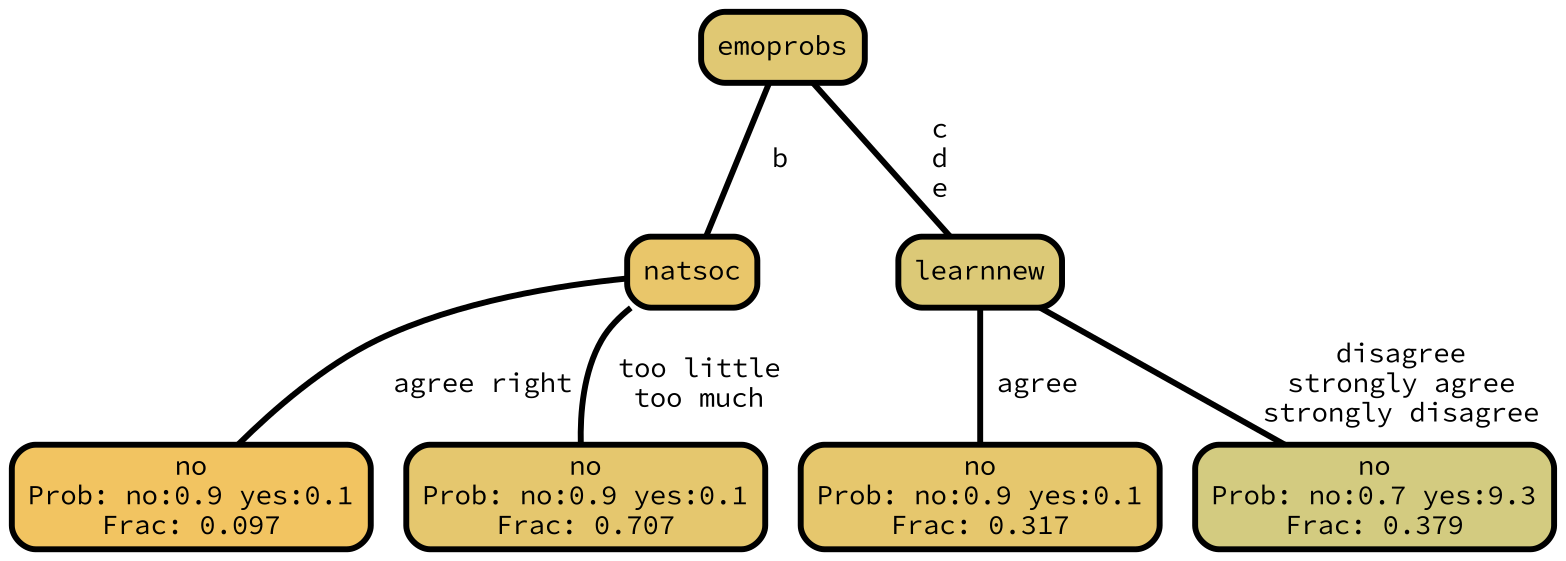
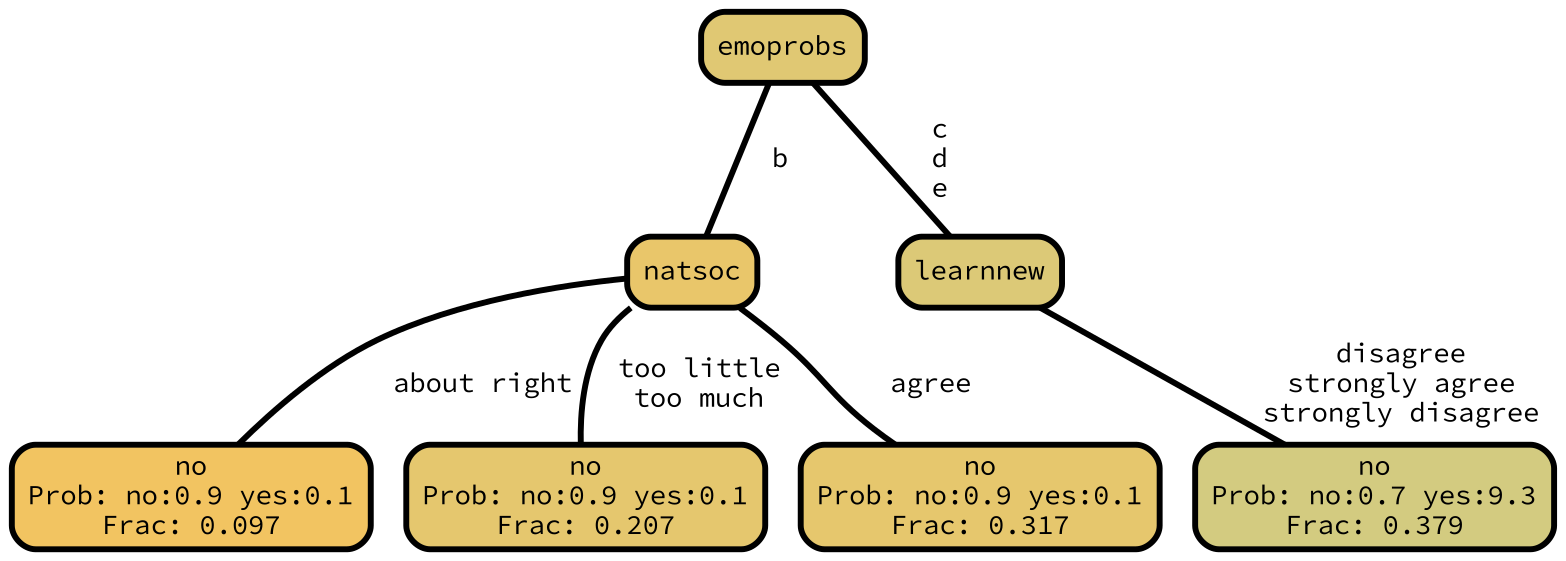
edge "learnnew" -- "no Prob: no:0.9 yes:0.1 Frac: 0.317": now "natsoc" -- "no Prob: no:0.9 yes:0.1 Frac: 0.317"
edge "natsoc" -- "no Prob: no:0.9 yes:0.1 Frac: 0.097": label " agree right" -> " about right"
node "no Prob: no:0.9 yes:0.1 Frac: 0.707": label "no Prob: no:0.9 yes:0.1 Frac: 0.707" -> "no Prob: no:0.9 yes:0.1 Frac: 0.207"
